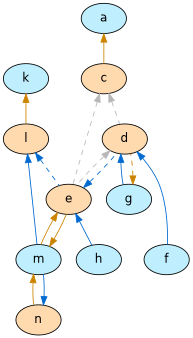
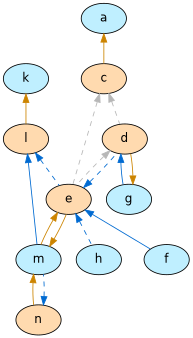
edge "d" -> "g": style dashed -> solid
edge "f" -> "d": now "f" -> "e"
edge "h" -> "e": style solid -> dashed
edge "m" -> "n": style solid -> dashed
